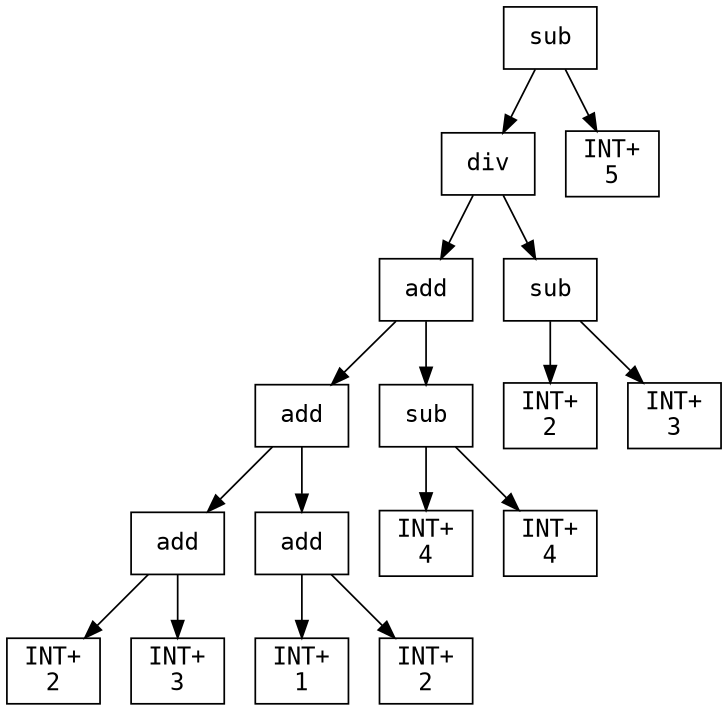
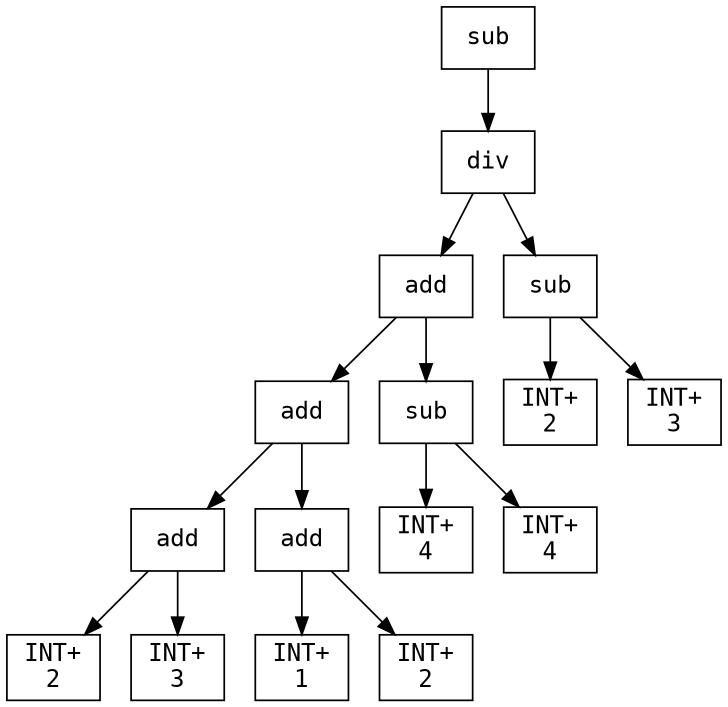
node "INT+ 5": removed
